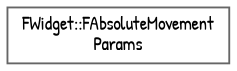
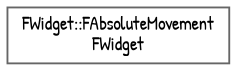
node "FWidget::FAbsoluteMovement Params": label "FWidget::FAbsoluteMovement Params" -> "FWidget::FAbsoluteMovement FWidget"
